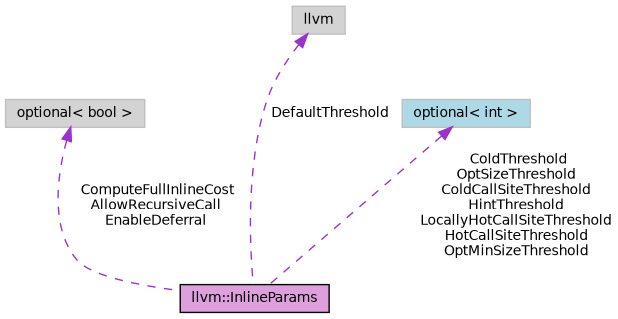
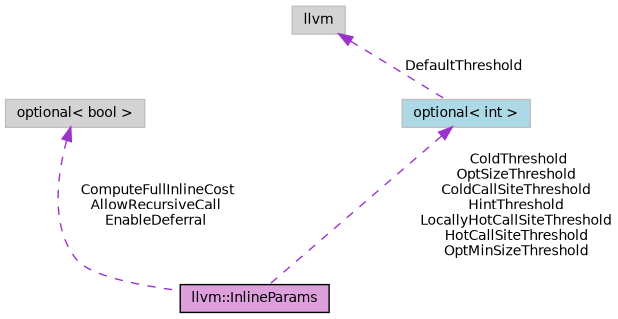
edge "llvm::InlineParams" -> "llvm": now "optional< int >" -> "llvm"
